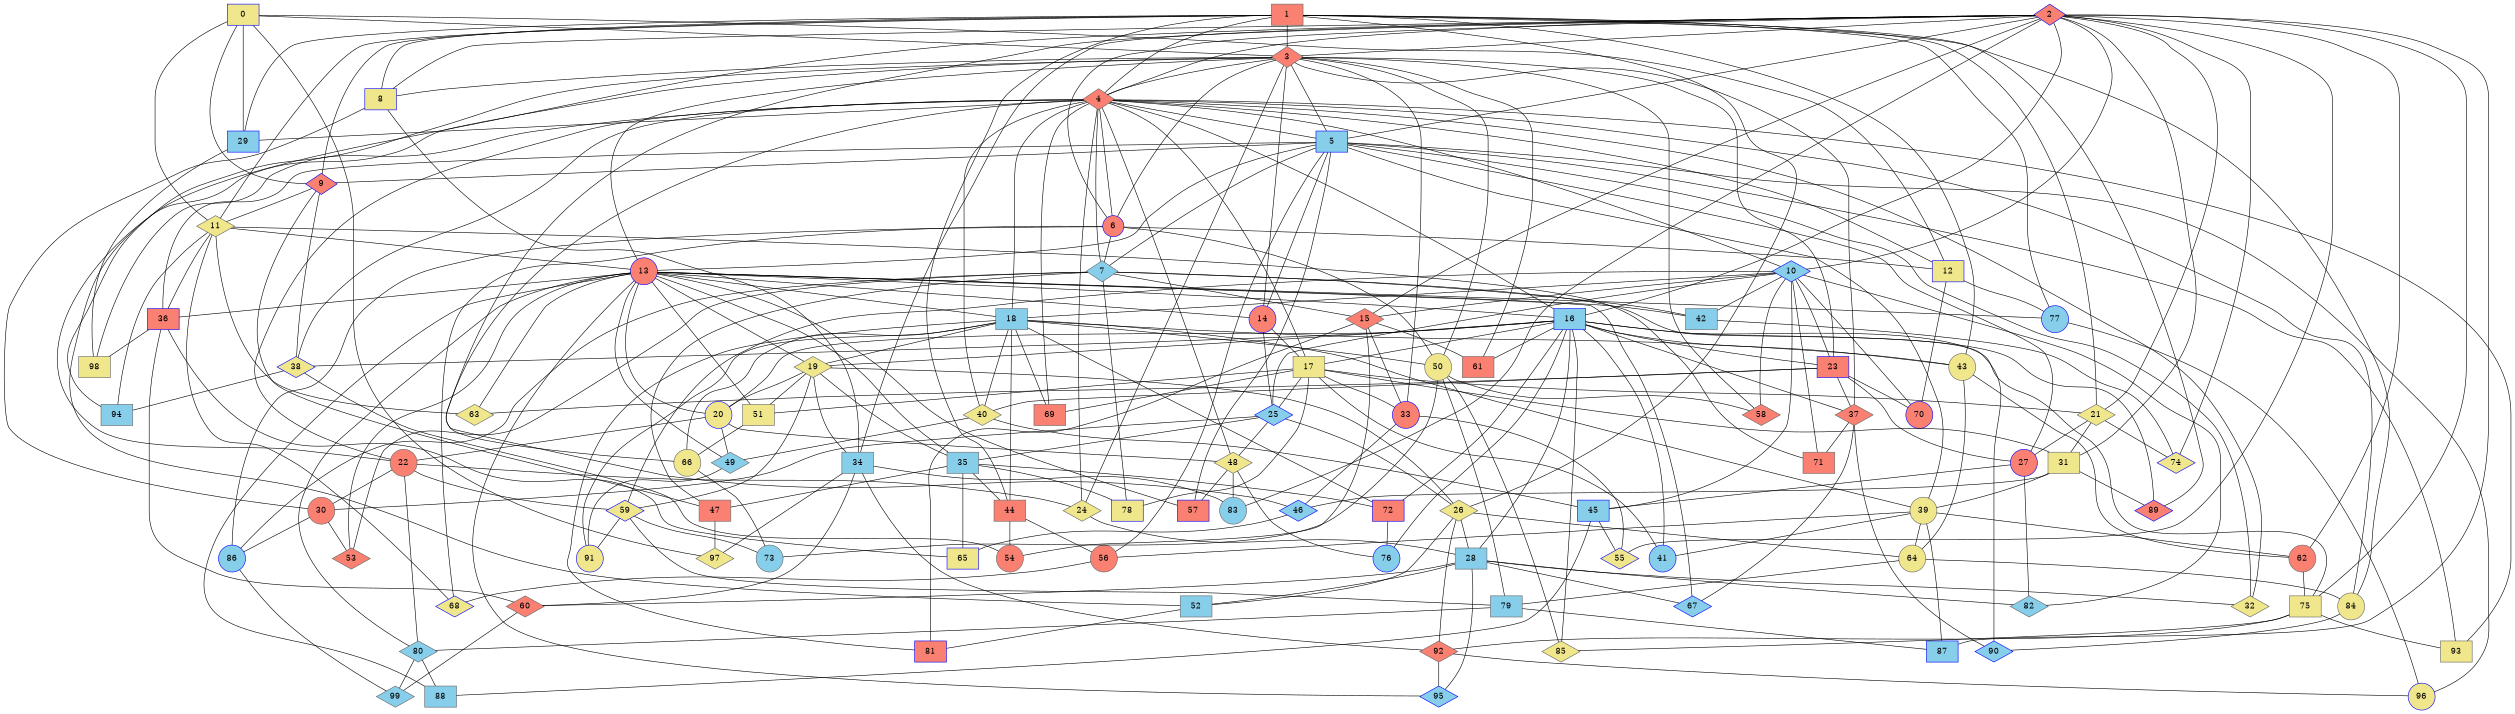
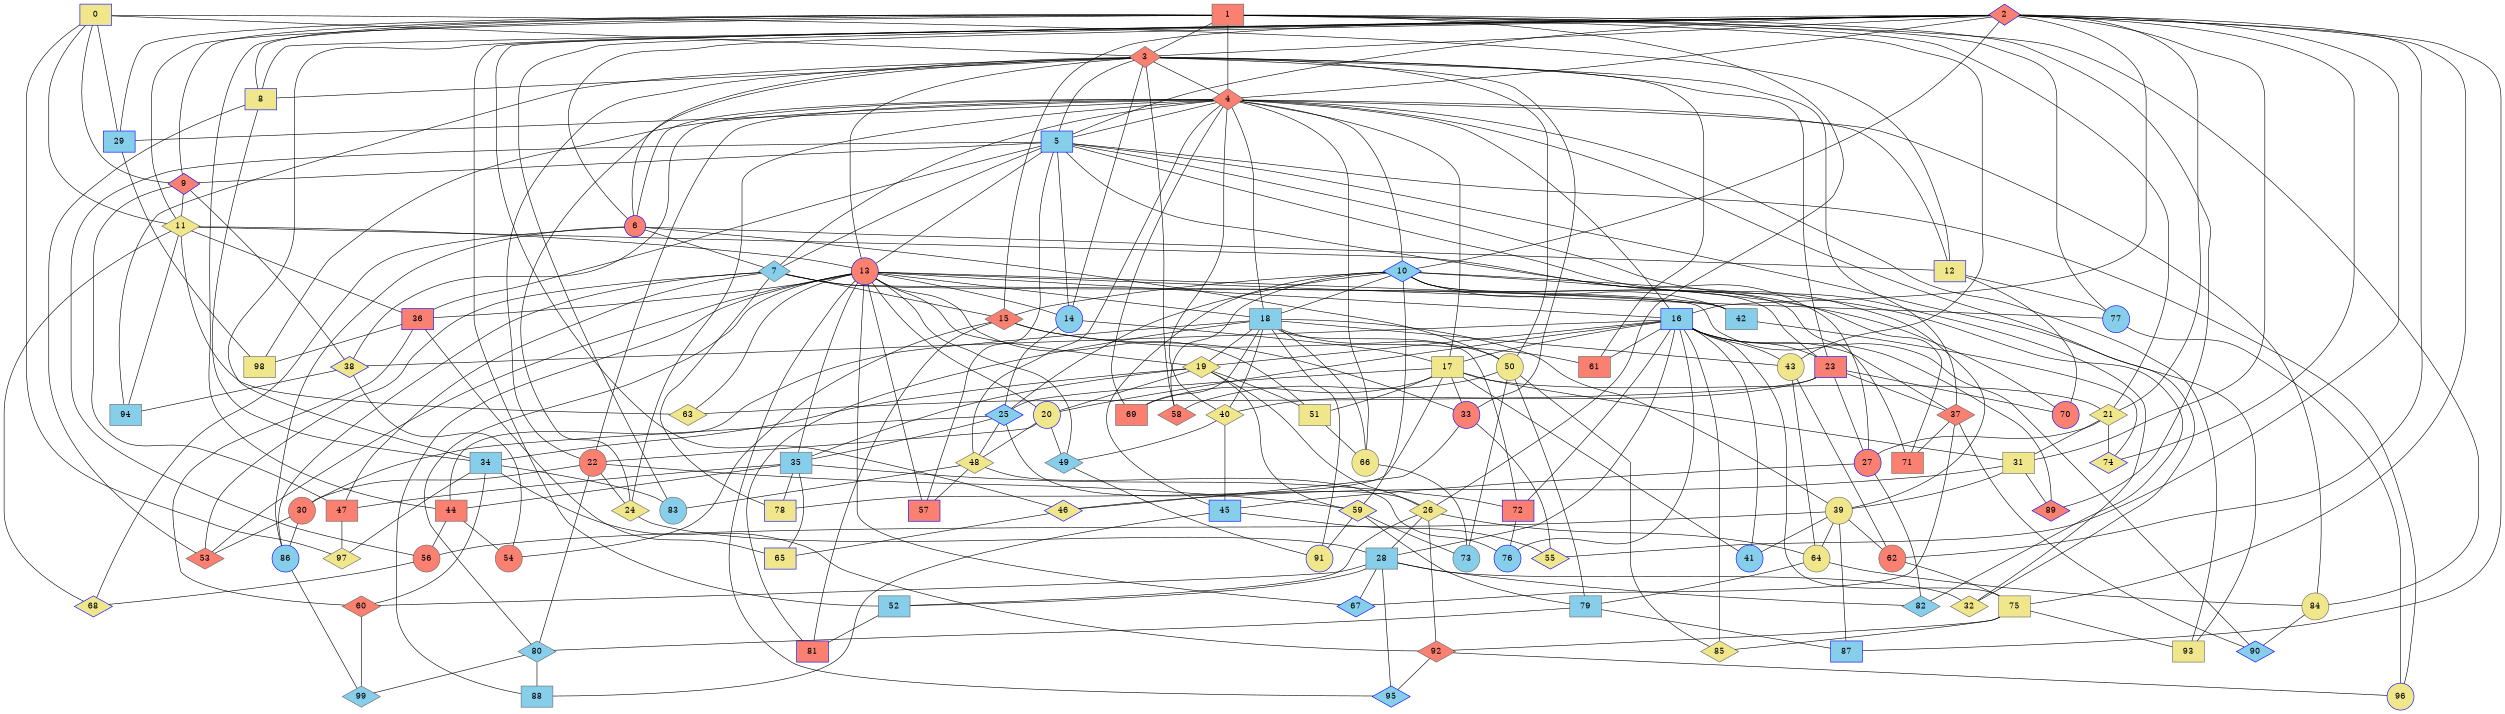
edge "8" -- "30": now "8" -- "53"
node "14": fillcolor salmon -> skyblue
node "46": fillcolor skyblue -> khaki
